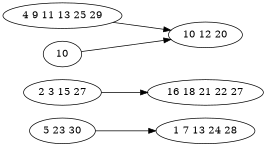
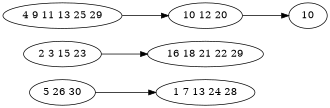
edge "10" -> "10 12 20": reversed
node "2 3 15 27": label "2 3 15 27" -> "2 3 15 23"
node "16 18 21 22 27": label "16 18 21 22 27" -> "16 18 21 22 29"
node "5 23 30": label "5 23 30" -> "5 26 30"
